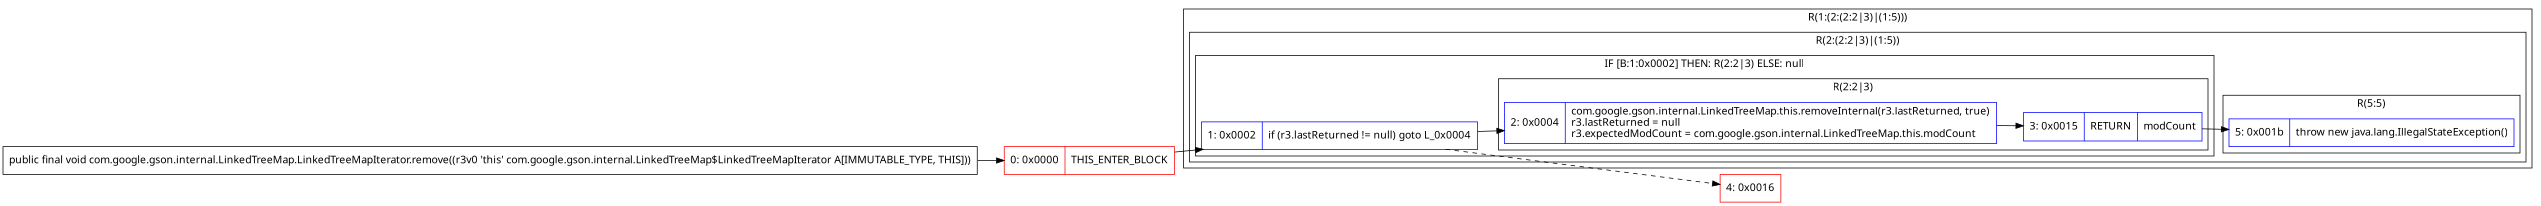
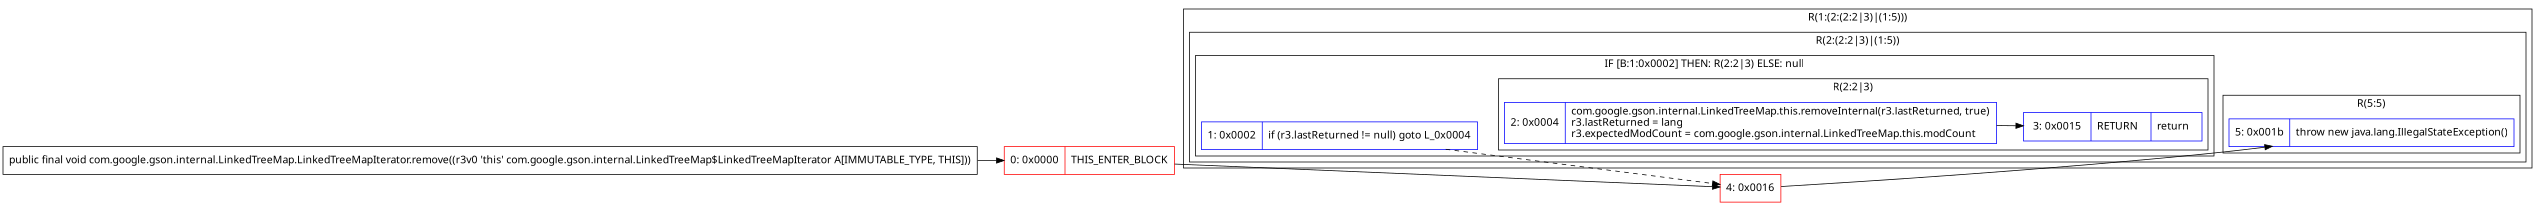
node "2: 0x0004": text "r3.lastReturned = null" -> "r3.lastReturned = lang"
node "3: 0x0015": text "modCount" -> "return"
edge "3: 0x0015" -> "5: 0x001b": now "4: 0x0016" -> "5: 0x001b"
edge "1: 0x0002" -> "2: 0x0004": removed
edge "0: 0x0000" -> "1: 0x0002": now "0: 0x0000" -> "4: 0x0016"
